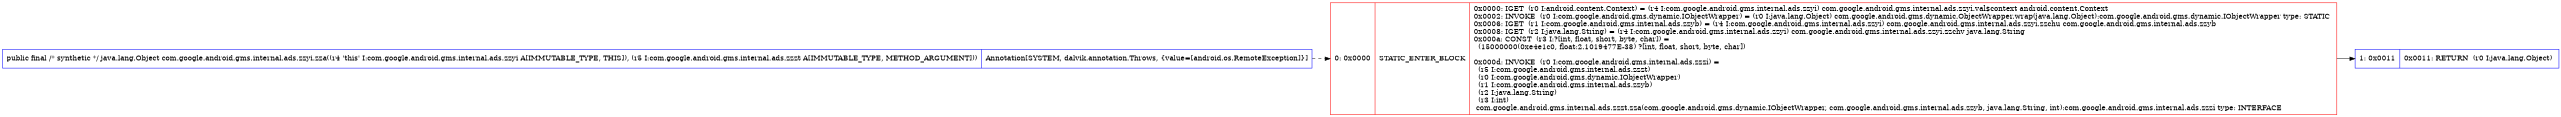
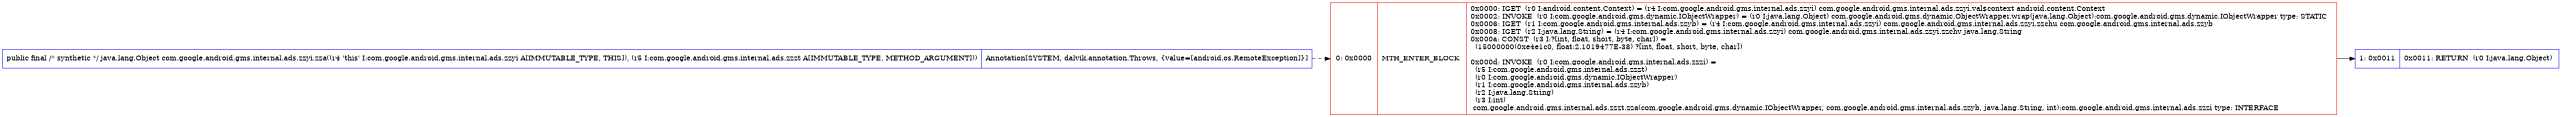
node "0: 0x0000": text "STATIC_ENTER_BLOCK" -> "MTH_ENTER_BLOCK"
